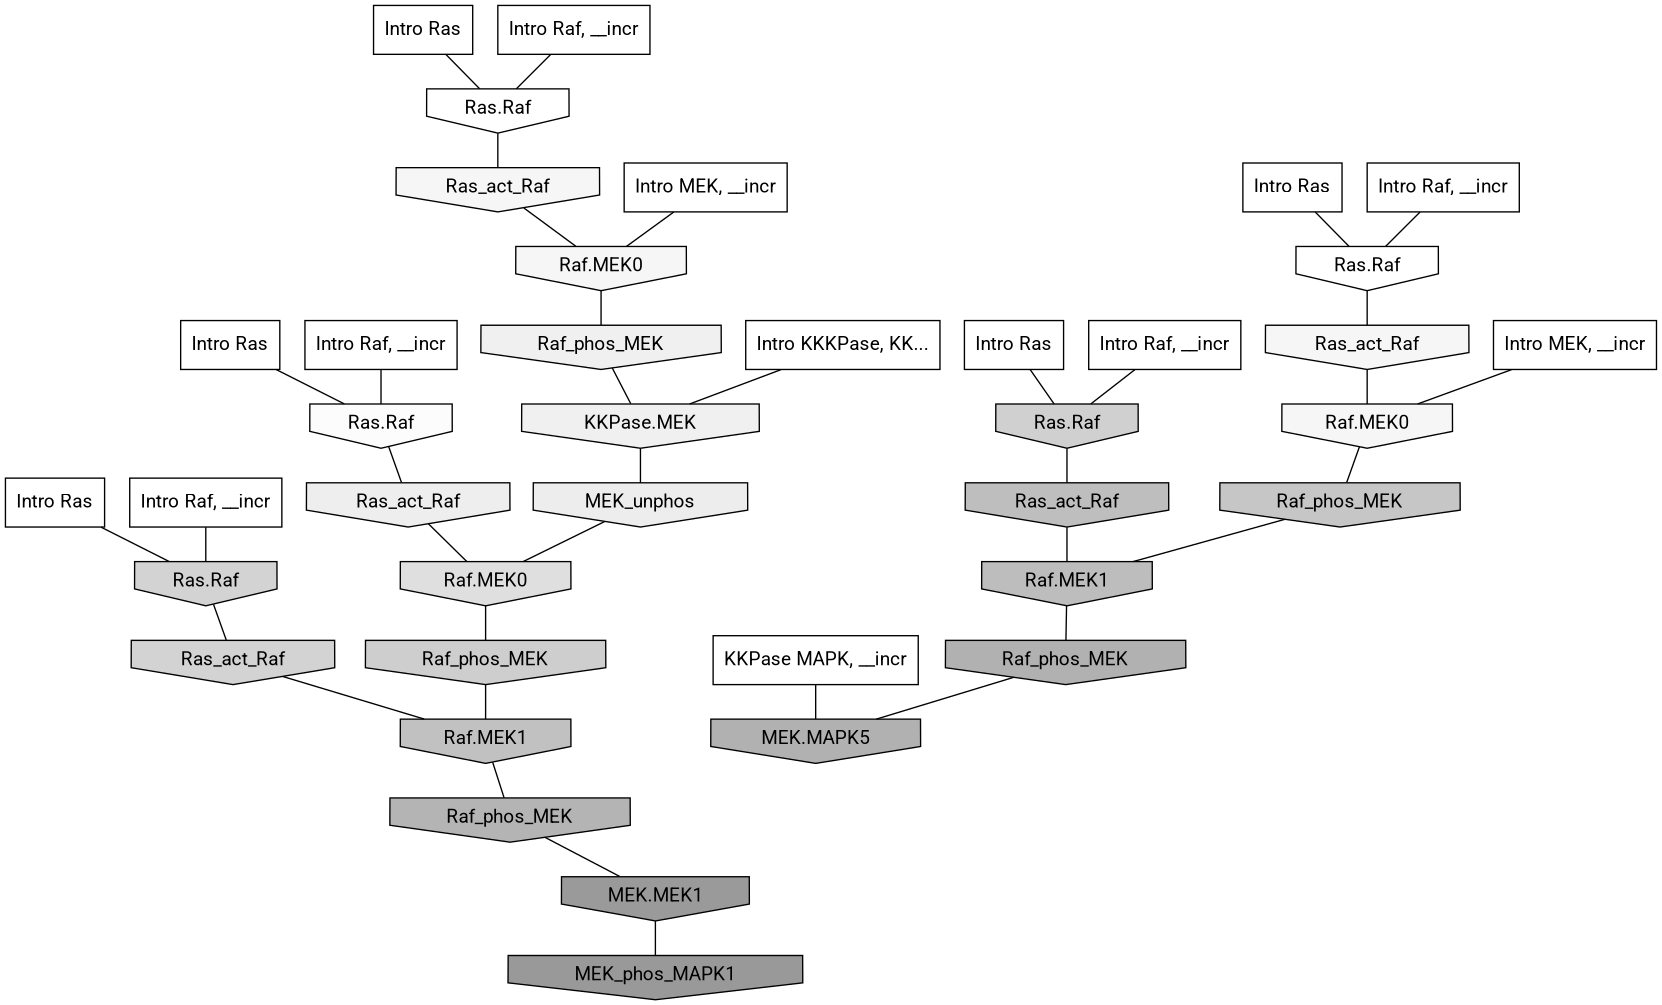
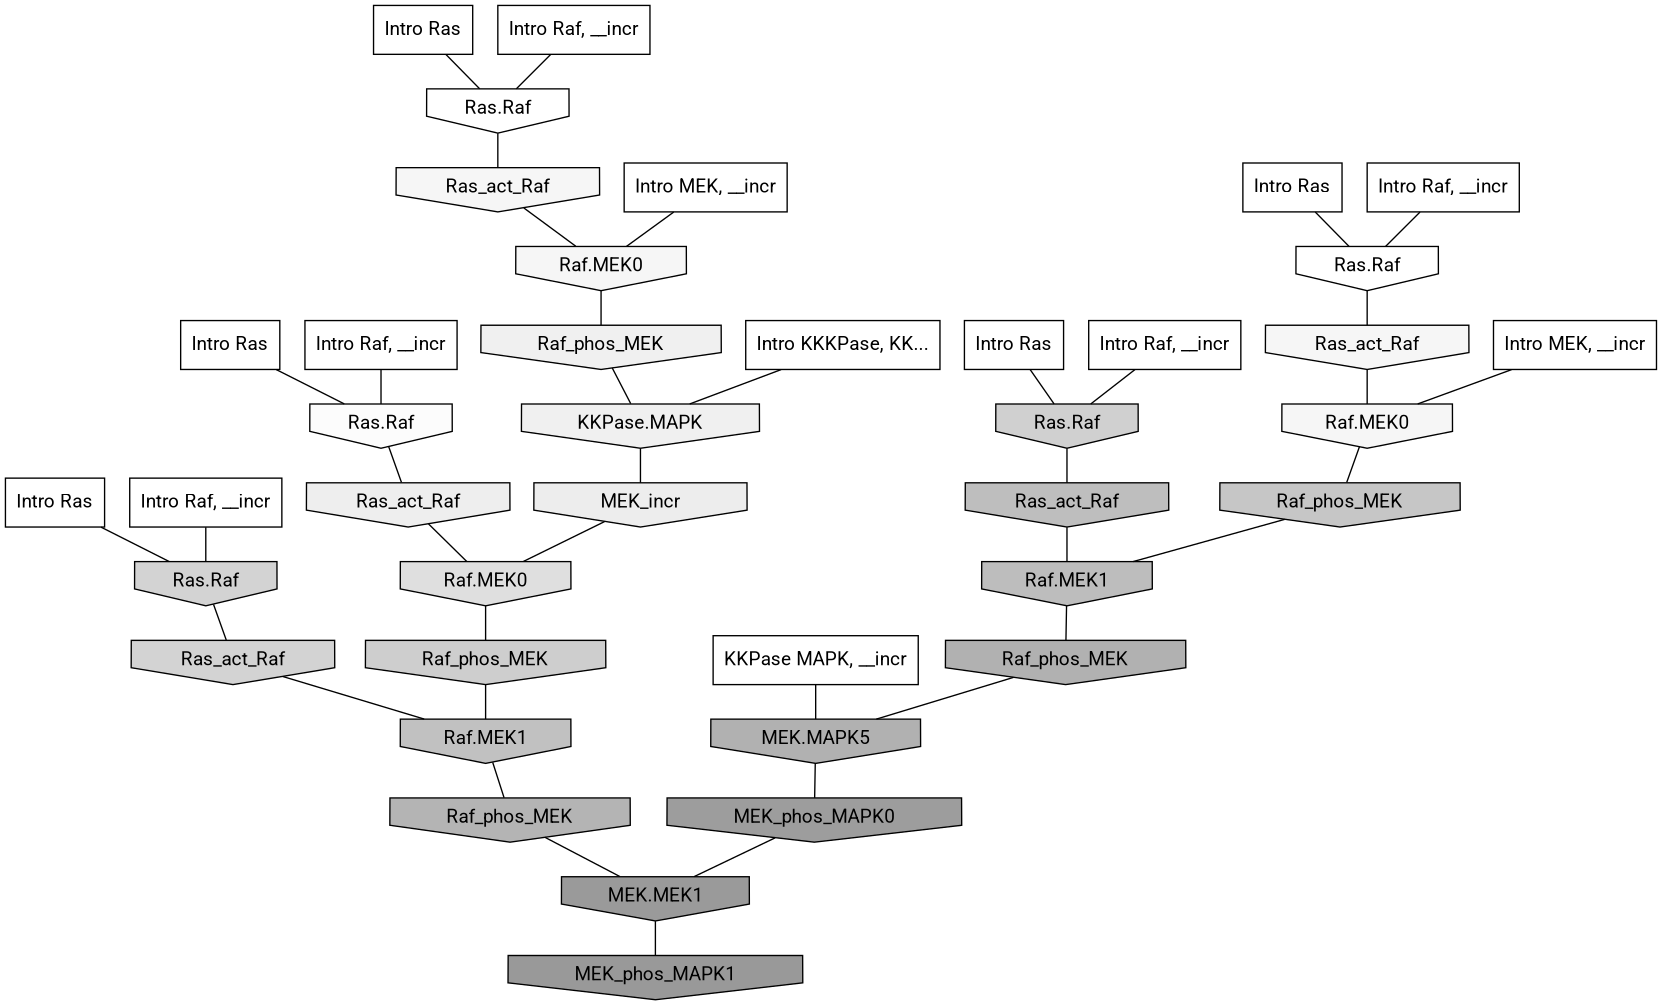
node "KKPase.MEK": label "KKPase.MEK" -> "KKPase.MAPK"
node "MEK_unphos": label "MEK_unphos" -> "MEK_incr"
node "MEK_phos_MAPK0": added
